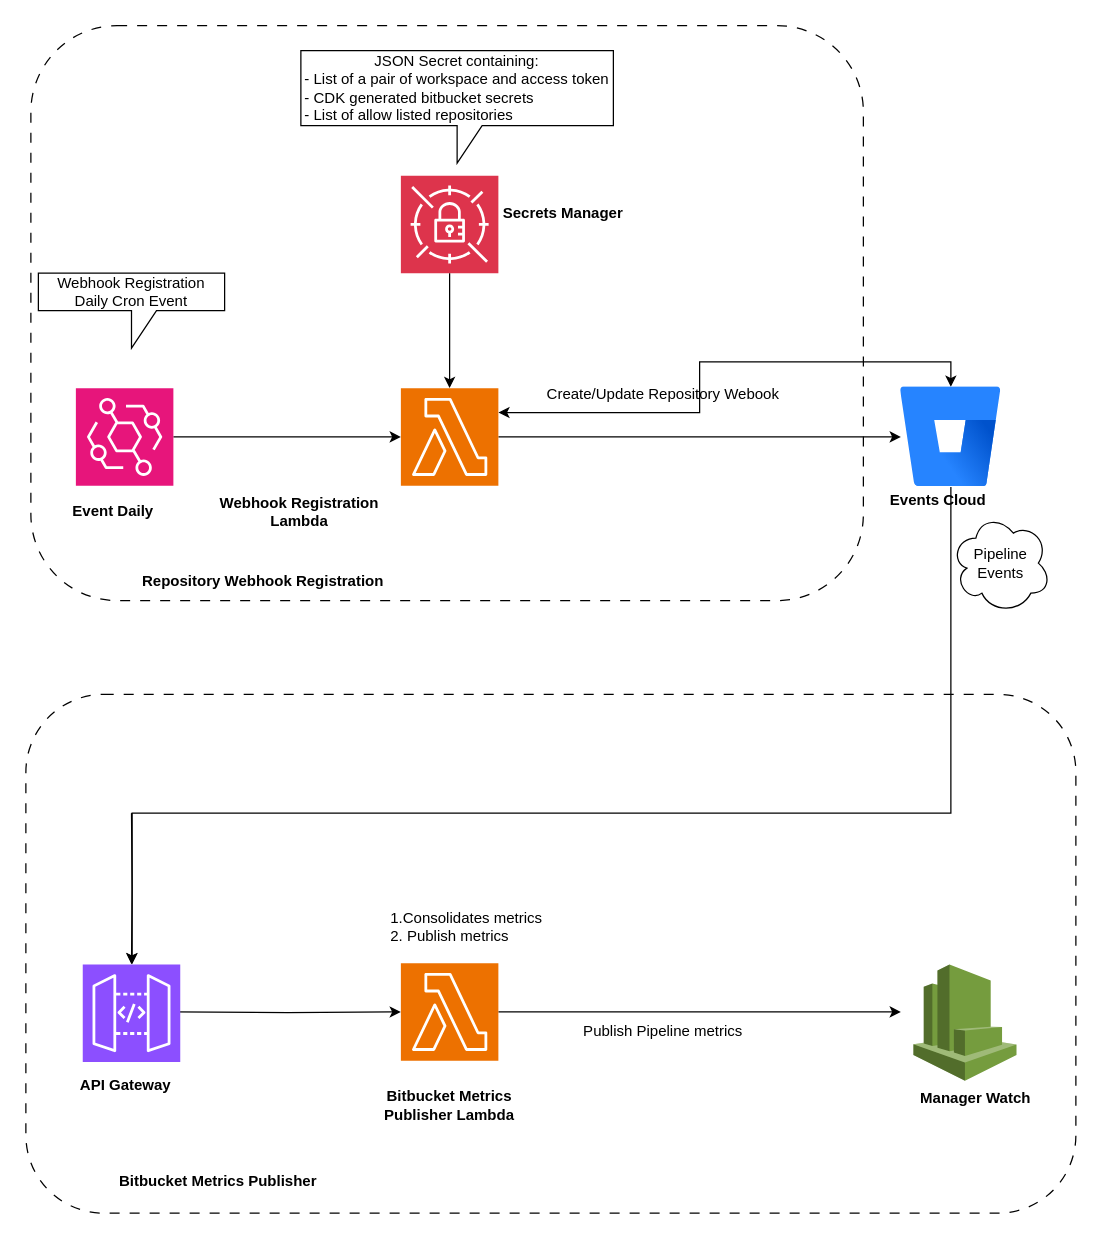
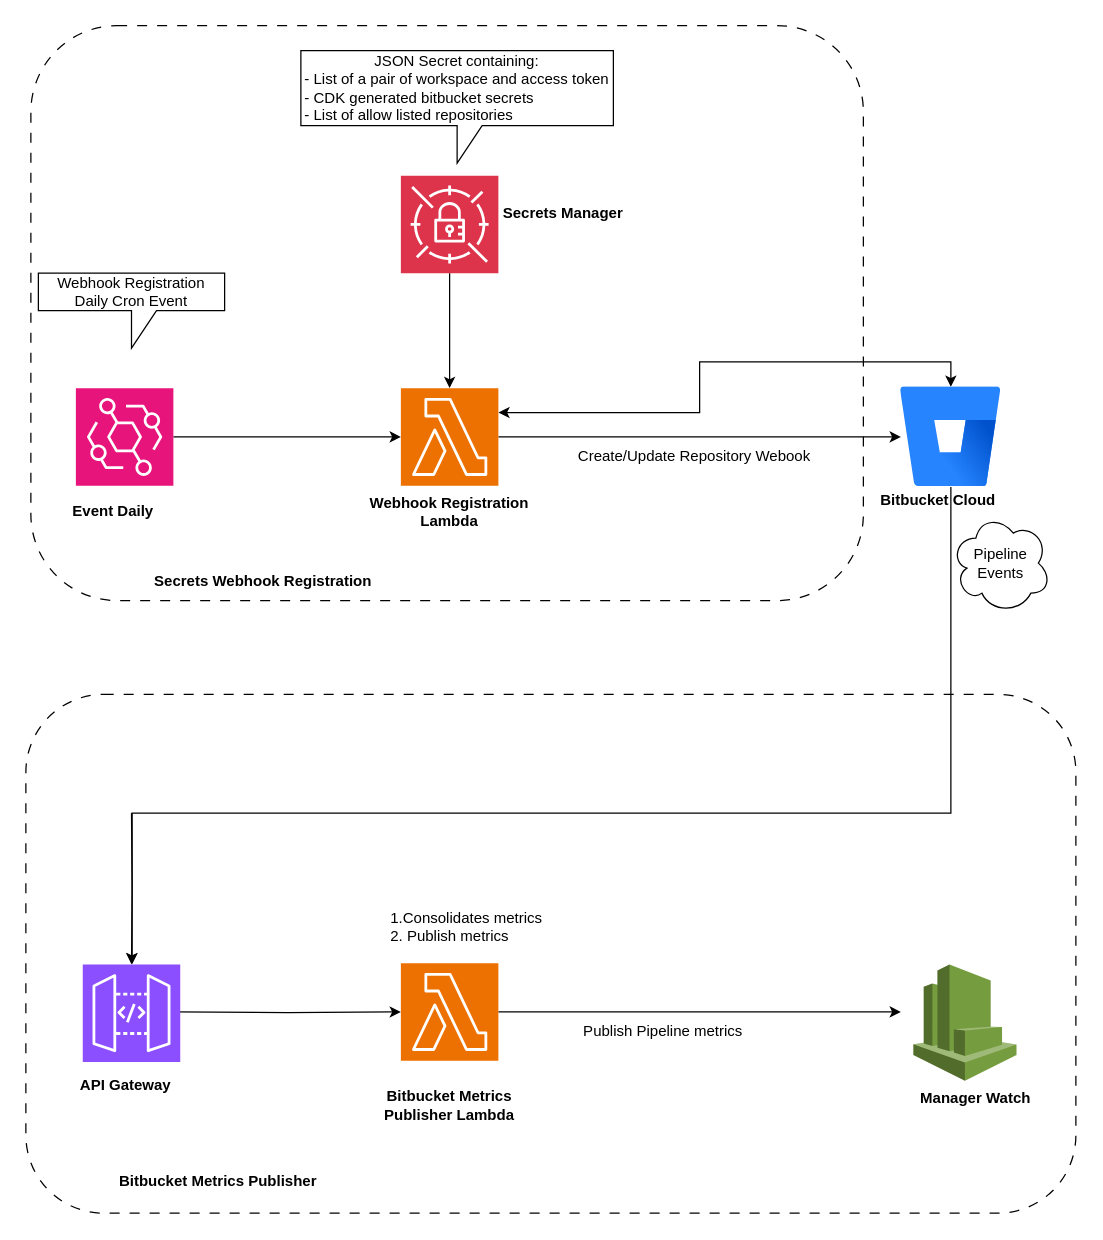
node "Create/Update Repository Webook": moved (663, 394) -> (694, 457)
node "Events Cloud": label "Events Cloud" -> "Bitbucket Cloud"
node "Webhook Registration Lambda": moved (299, 512) -> (449, 512)
node "Repository Webhook Registration": label "Repository Webhook Registration" -> "Secrets Webhook Registration"
